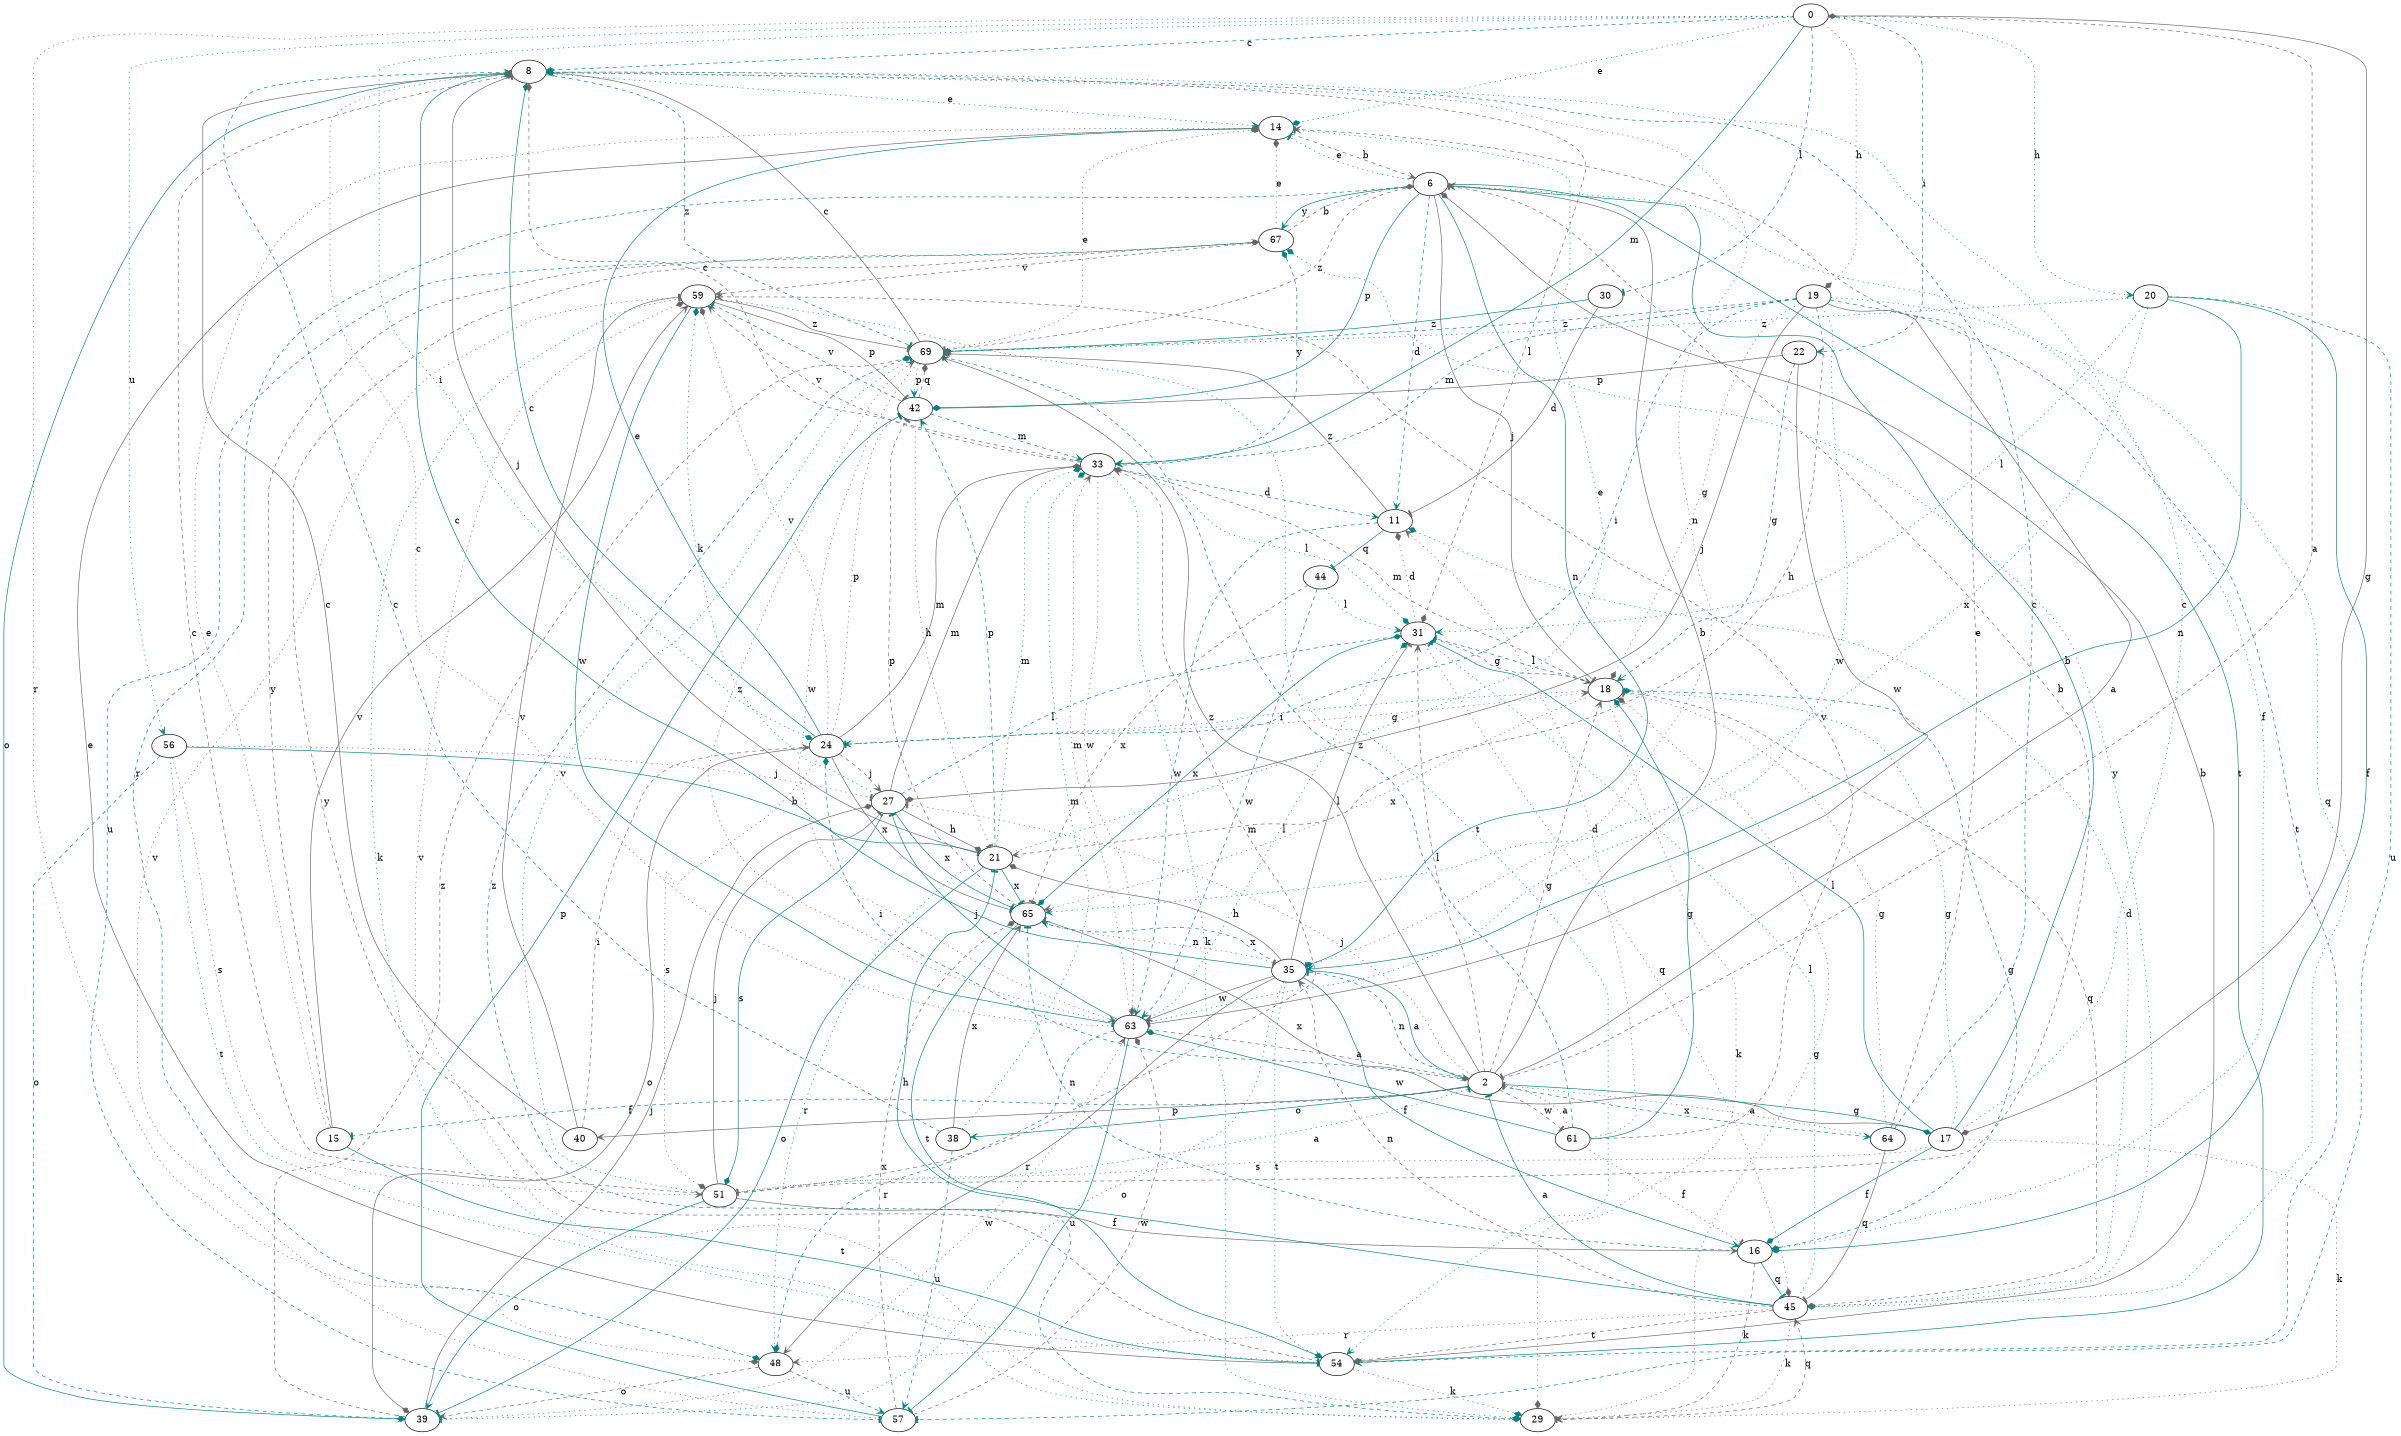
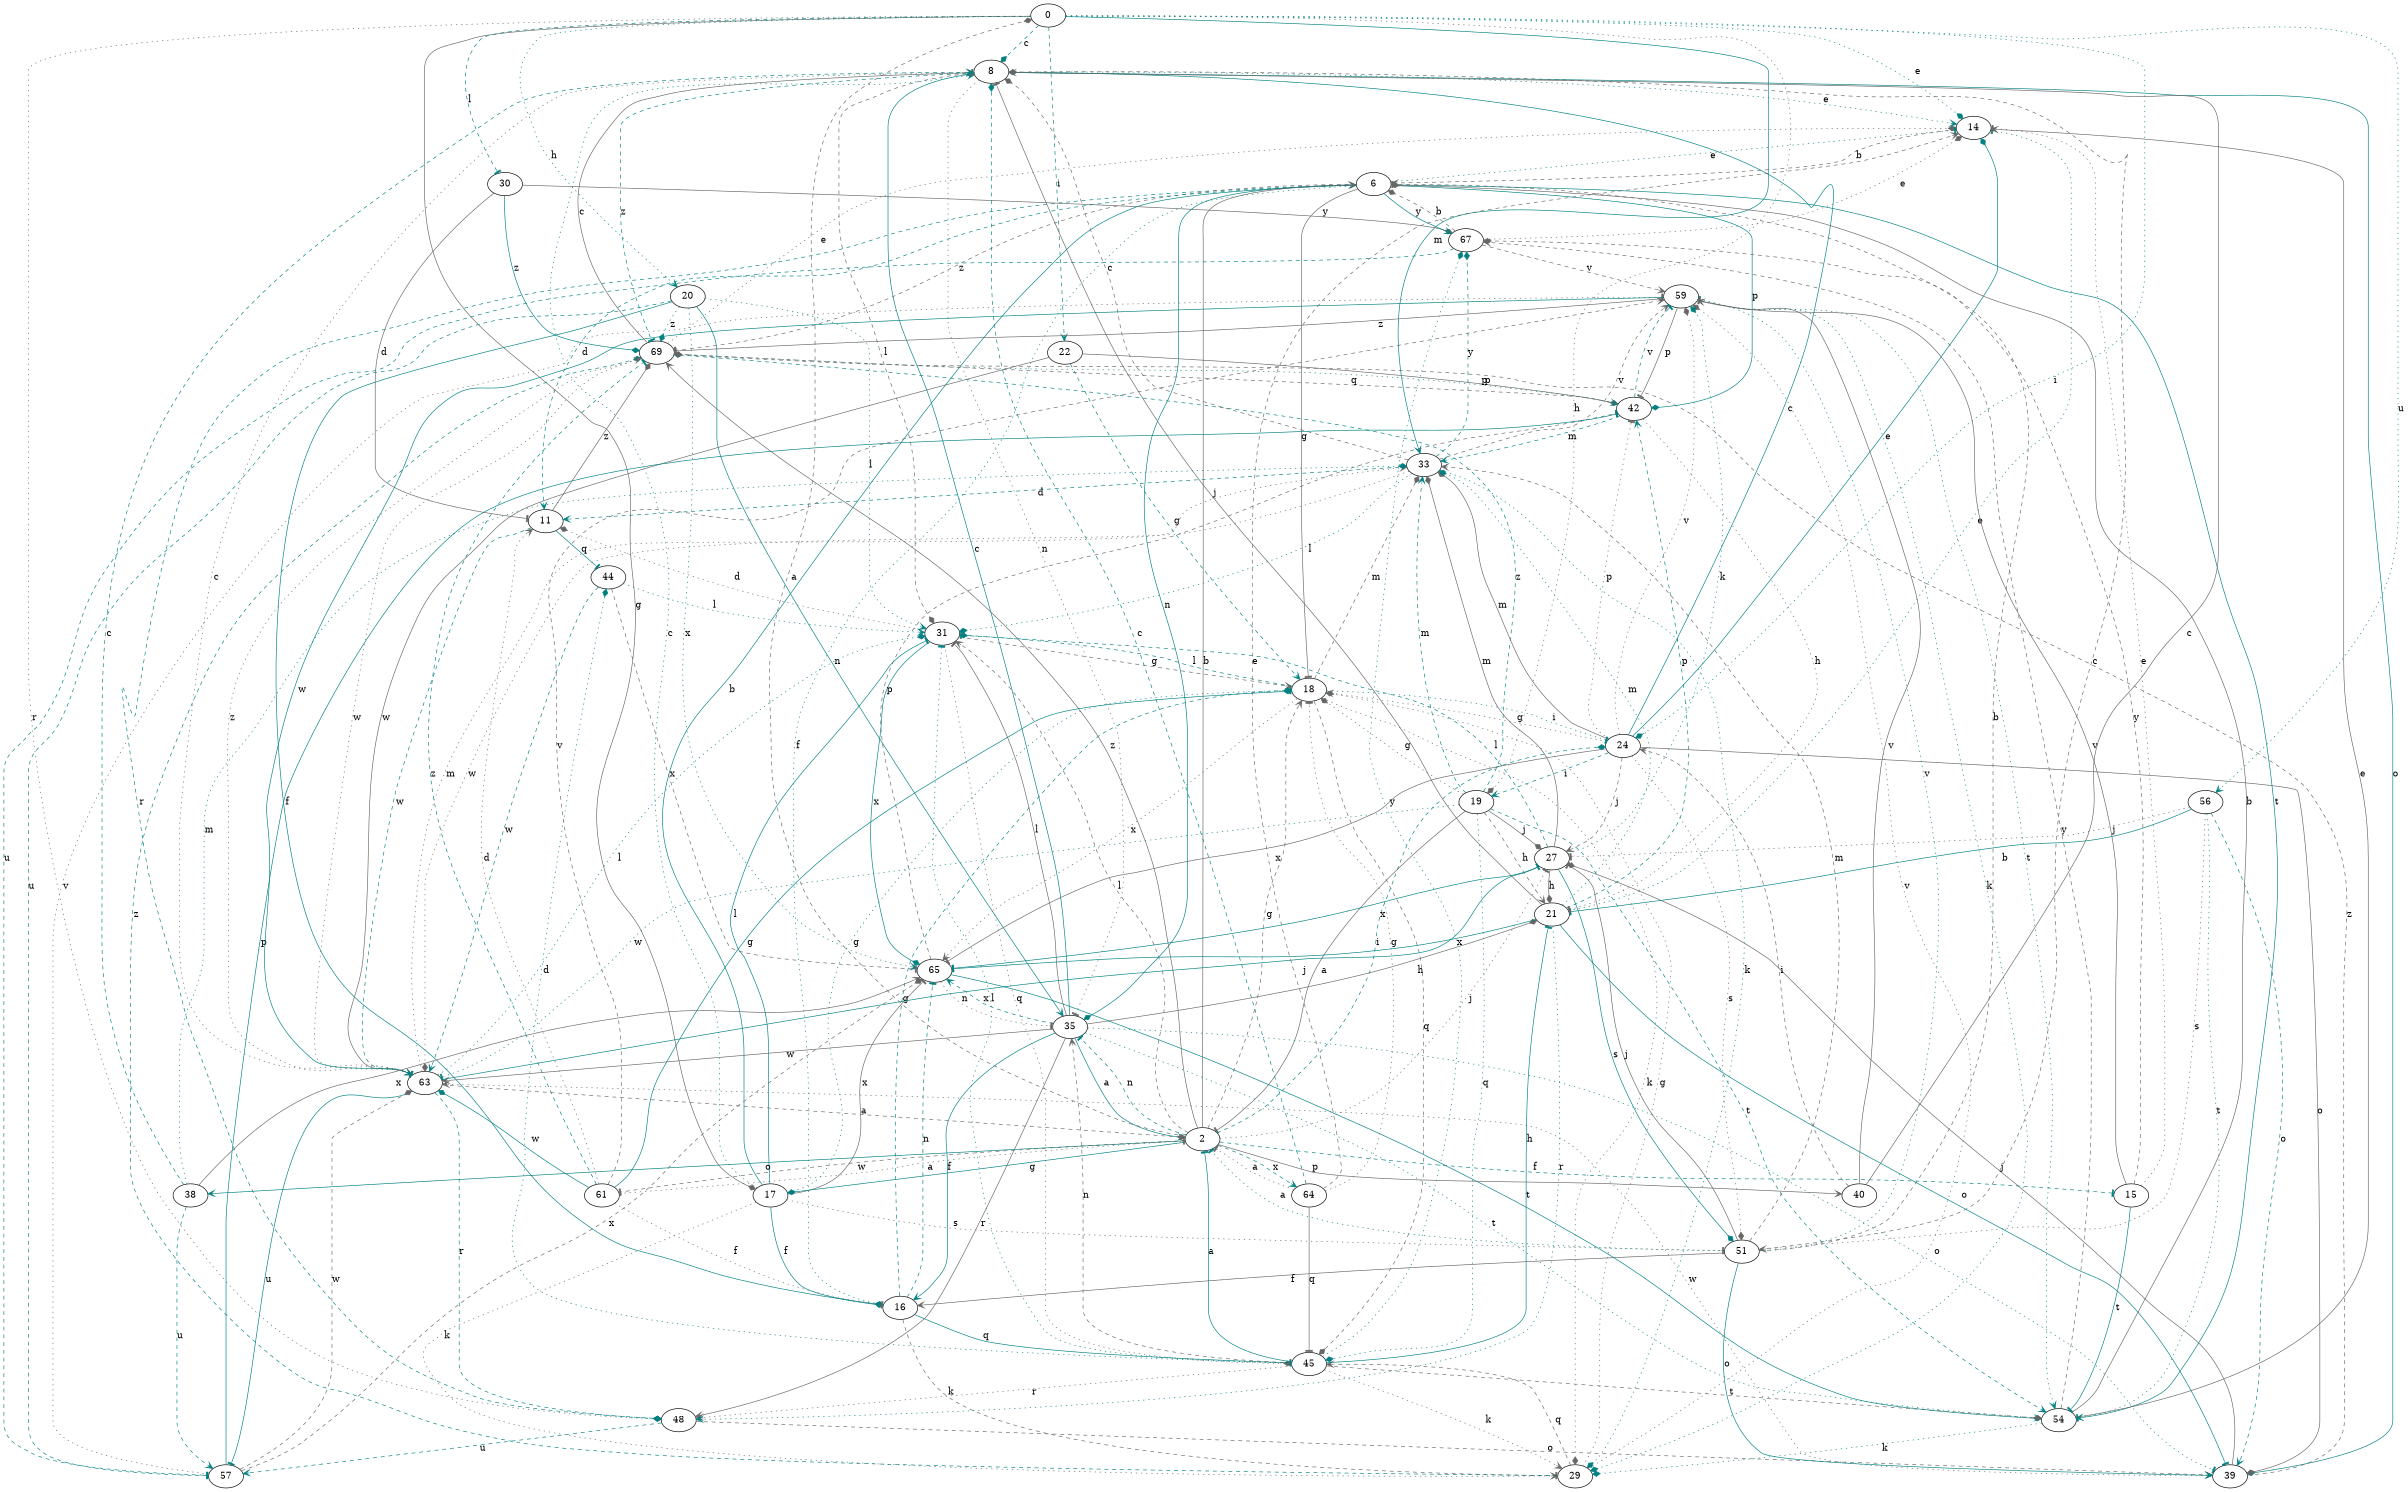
edge "30" -> "67": added, label "y"
edge "6" -> "18": label "j" -> "g"
edge "19" -> "24": reversed
edge "51" -> "69": now "51" -> "59"
edge "45" -> "11": now "45" -> "44"
